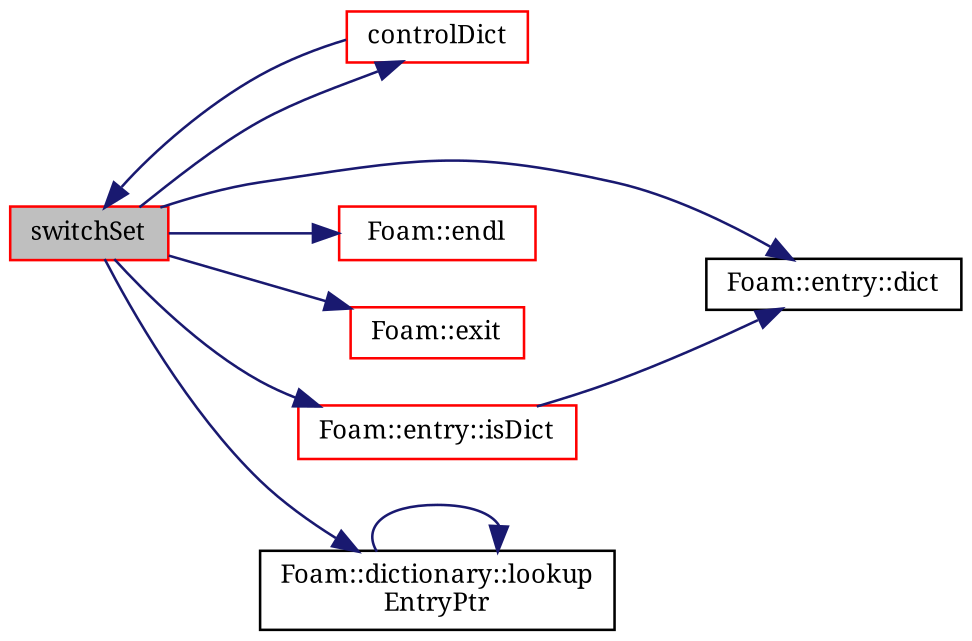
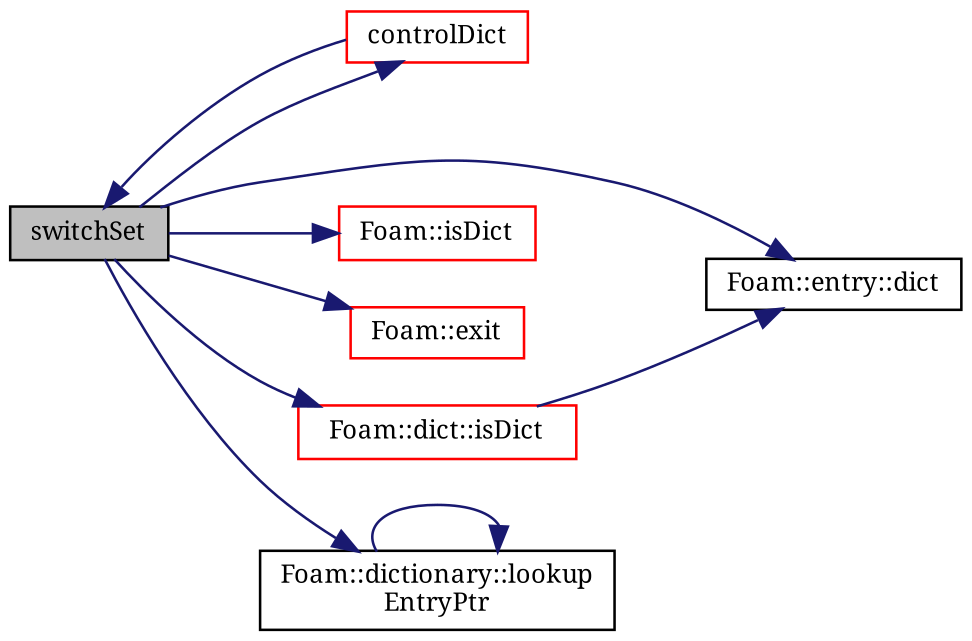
node "switchSet": color red -> black
node "Foam::endl": label "Foam::endl" -> "Foam::isDict"
node "Foam::entry::isDict": label "Foam::entry::isDict" -> "Foam::dict::isDict"
